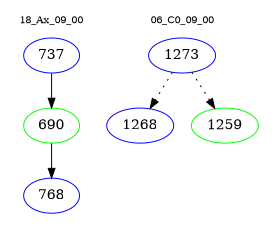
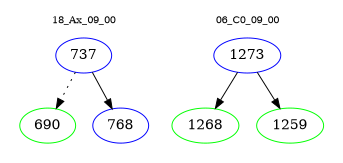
edge "737" -> "690": style solid -> dotted
edge "1273" -> "1268": style dotted -> solid
edge "1273" -> "1259": style dotted -> solid
node "1268": color blue -> green
edge "690" -> "768": now "737" -> "768"
